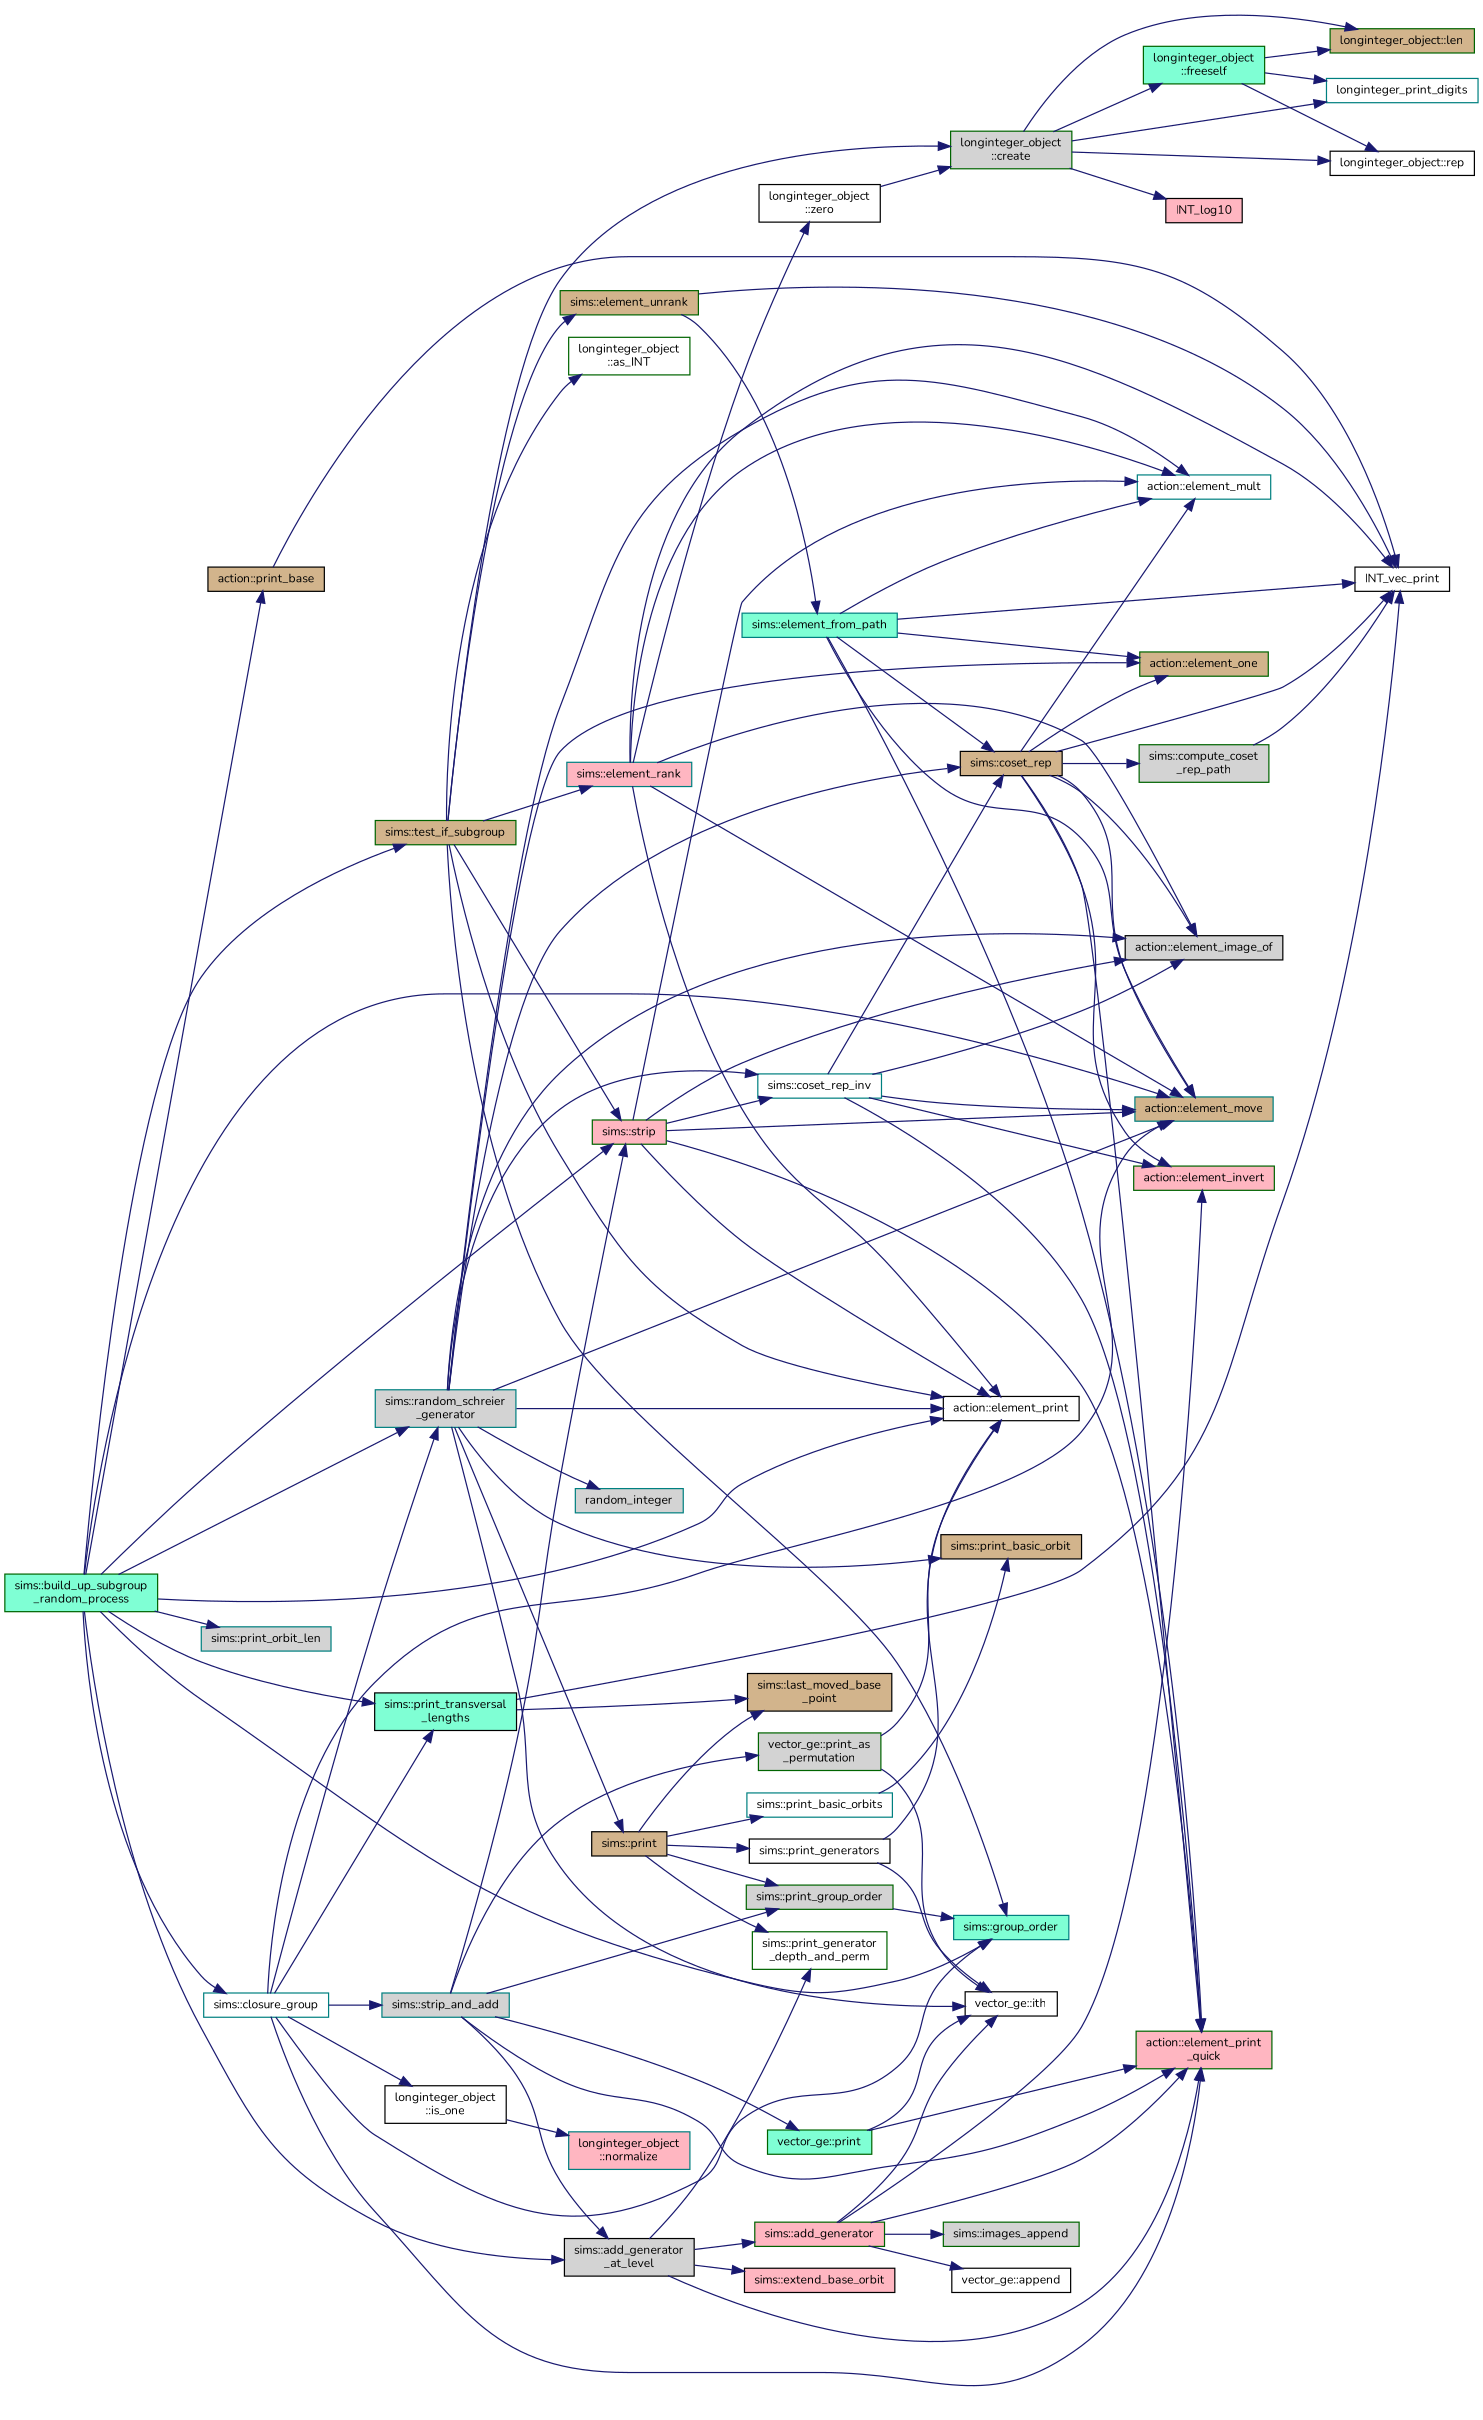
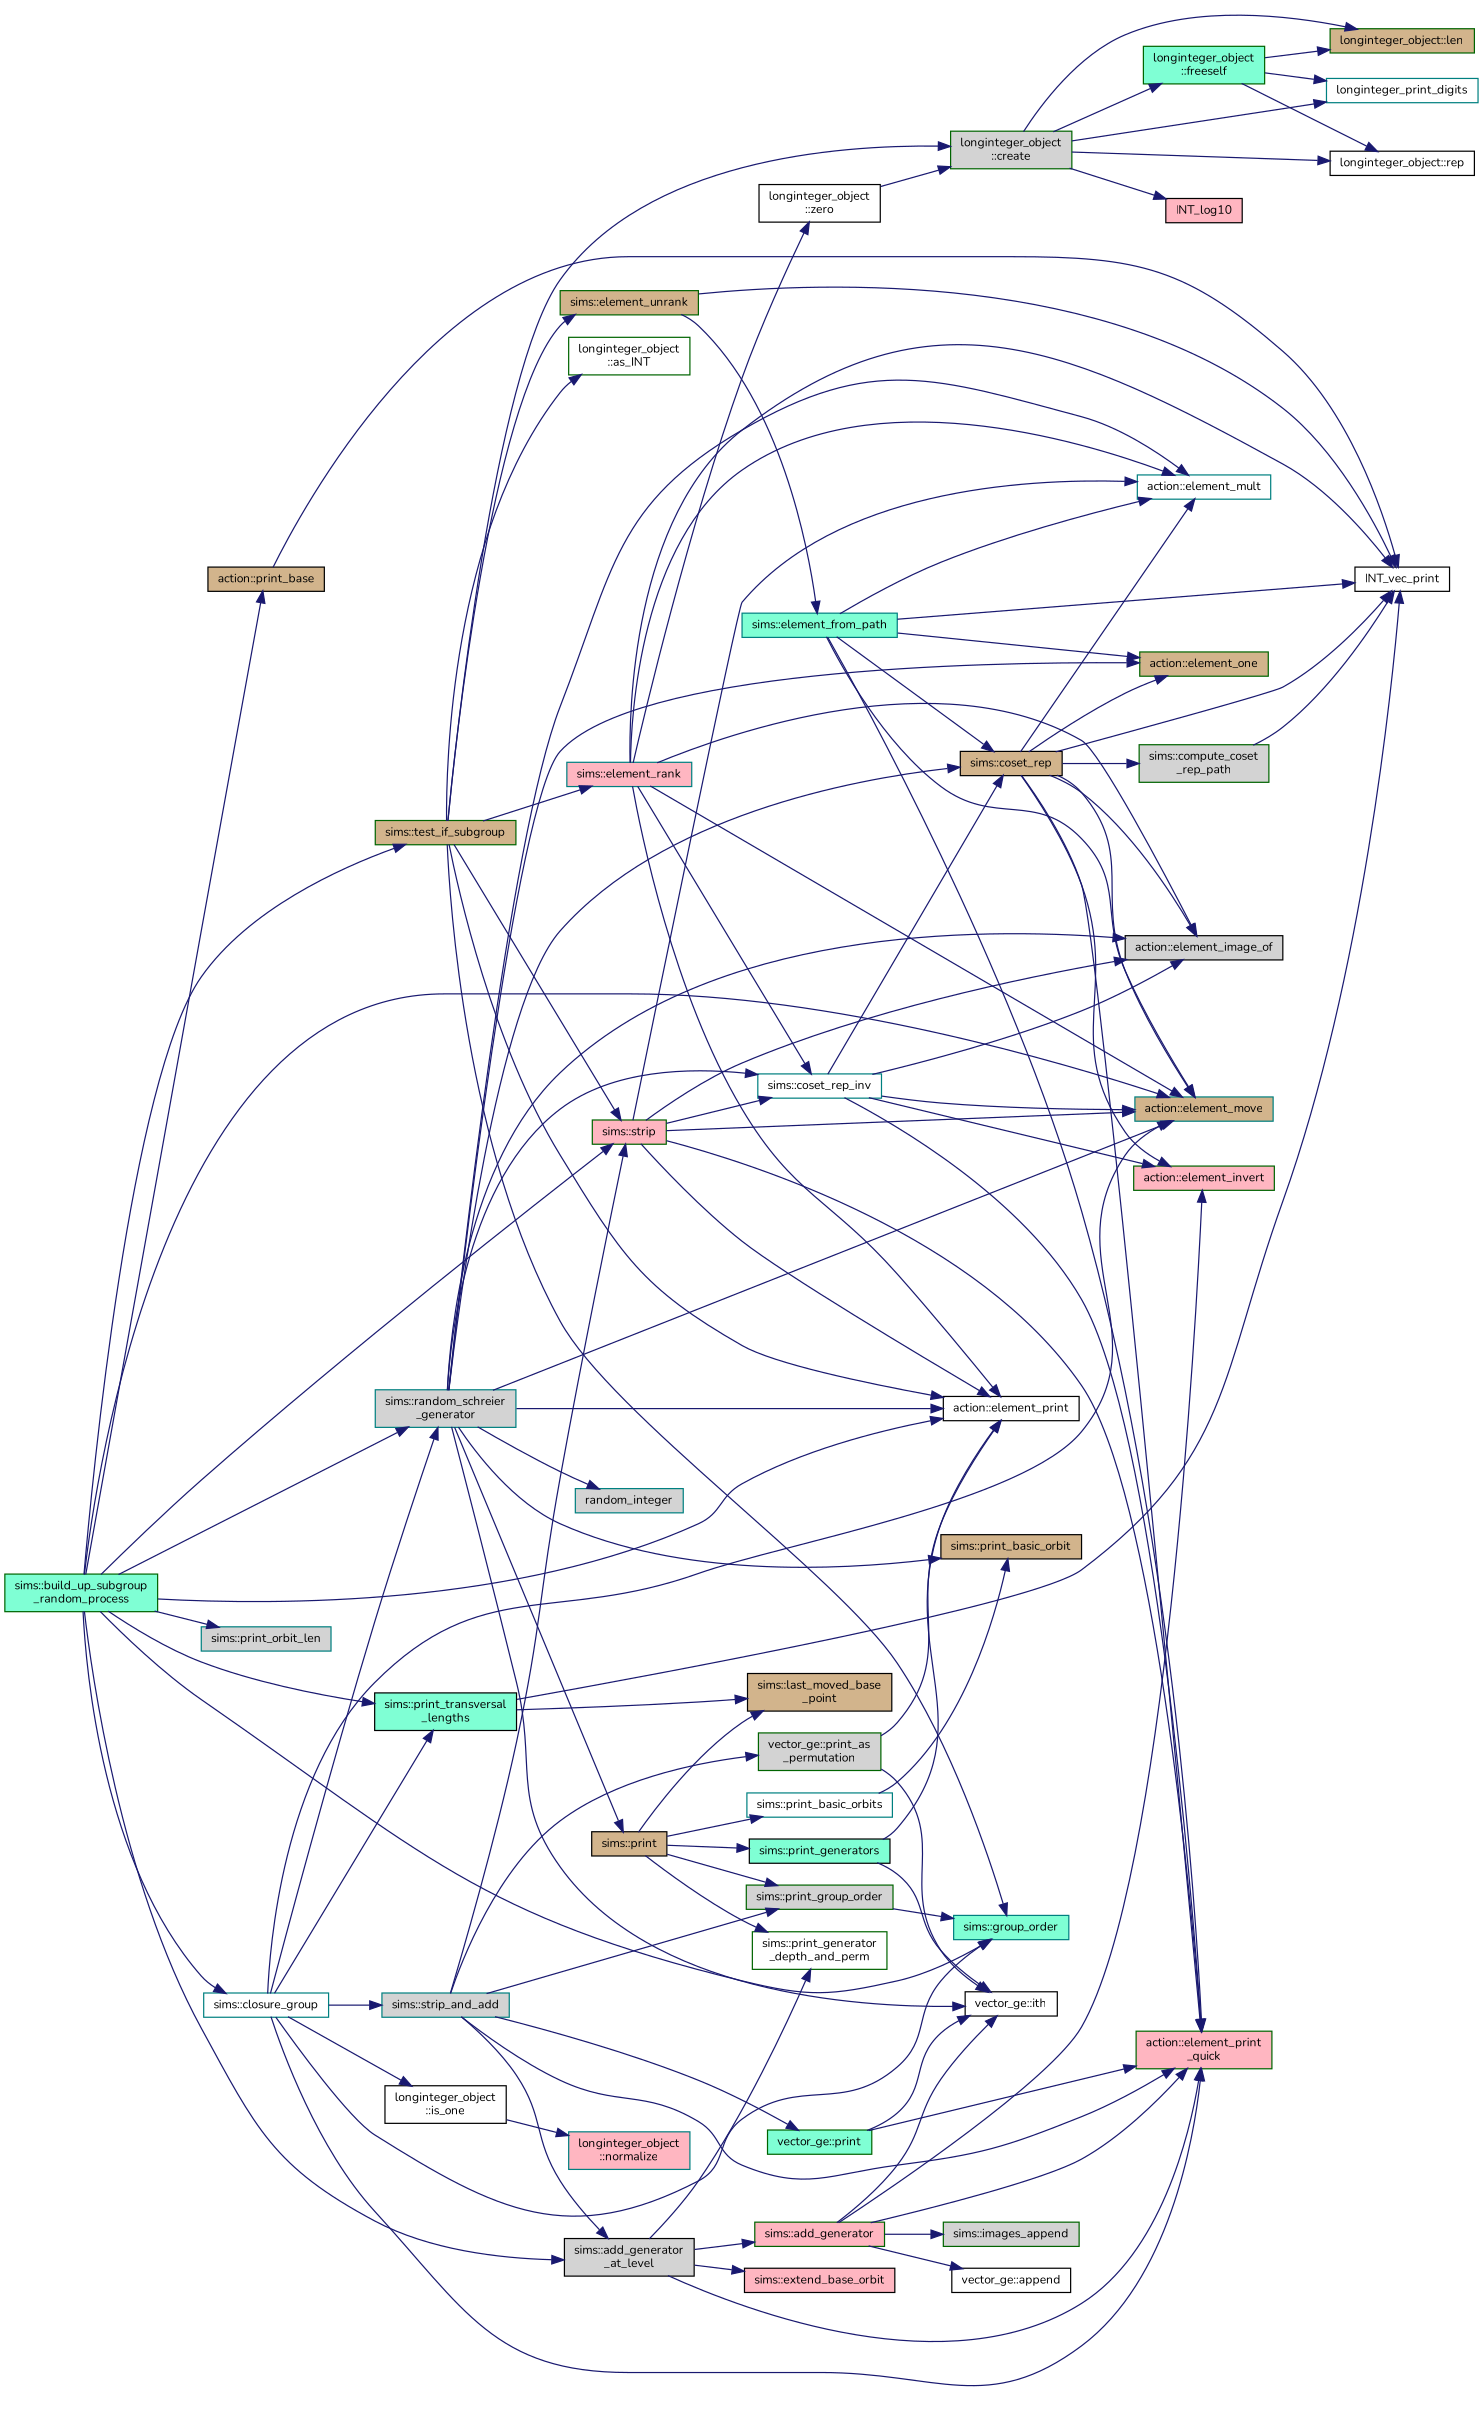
edge "sims::element_rank" -> "sims::coset_rep_inv": added
node "sims::print_generators": fillcolor white -> aquamarine
